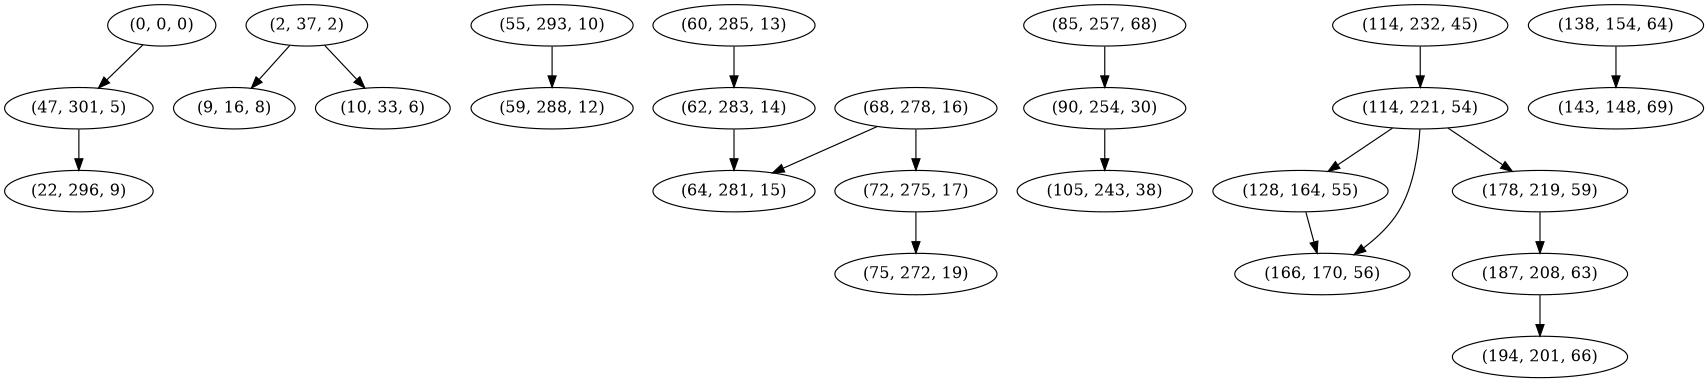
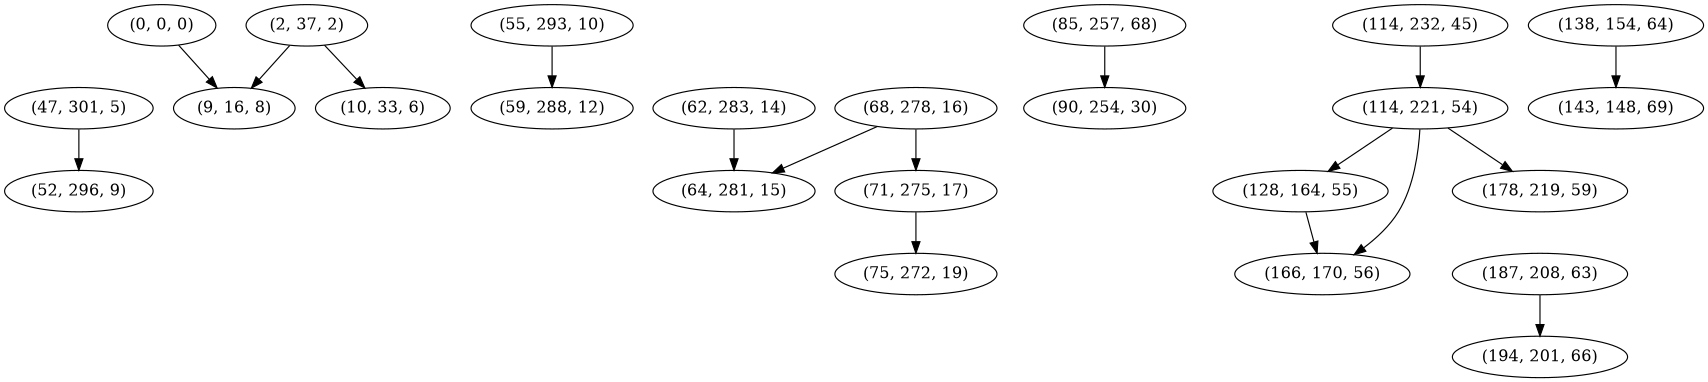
node "(60, 285, 13)": removed
edge "(0, 0, 0)" -> "(47, 301, 5)": now "(0, 0, 0)" -> "(9, 16, 8)"
node "(22, 296, 9)": label "(22, 296, 9)" -> "(52, 296, 9)"
node "(72, 275, 17)": label "(72, 275, 17)" -> "(71, 275, 17)"
node "(105, 243, 38)": removed
edge "(178, 219, 59)" -> "(187, 208, 63)": removed
